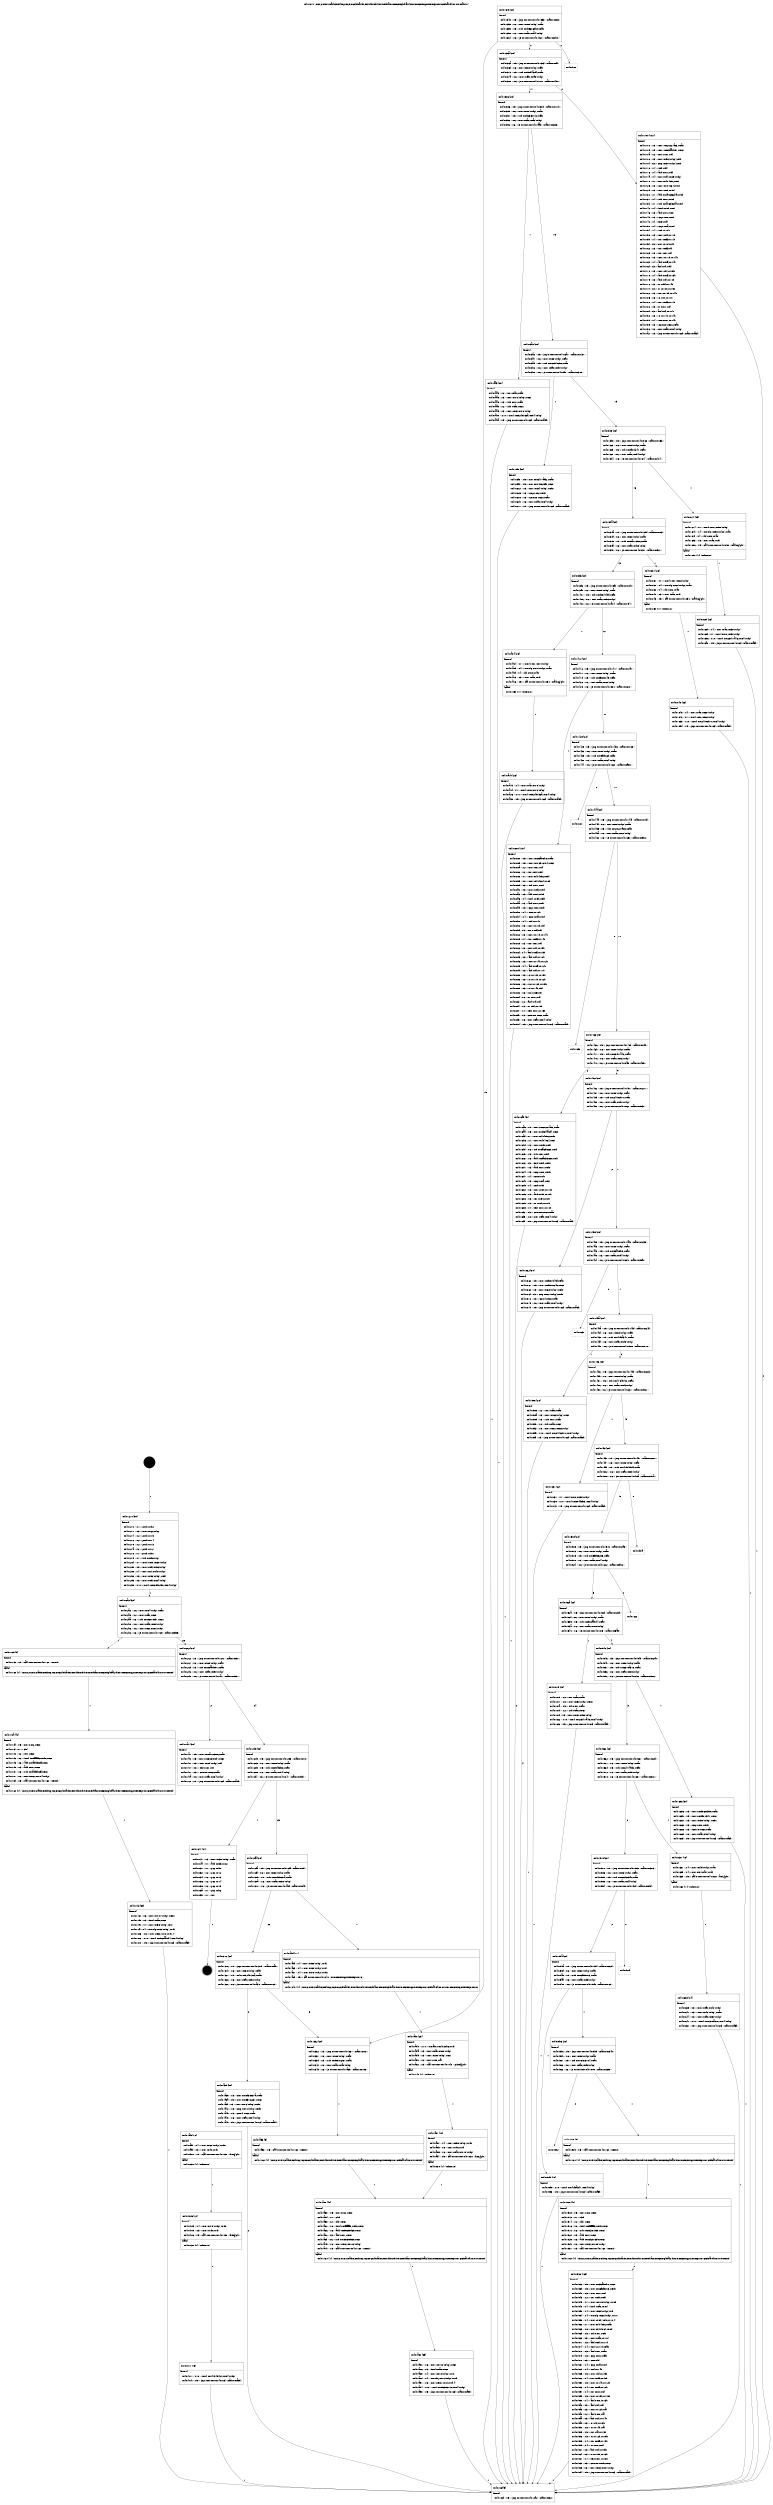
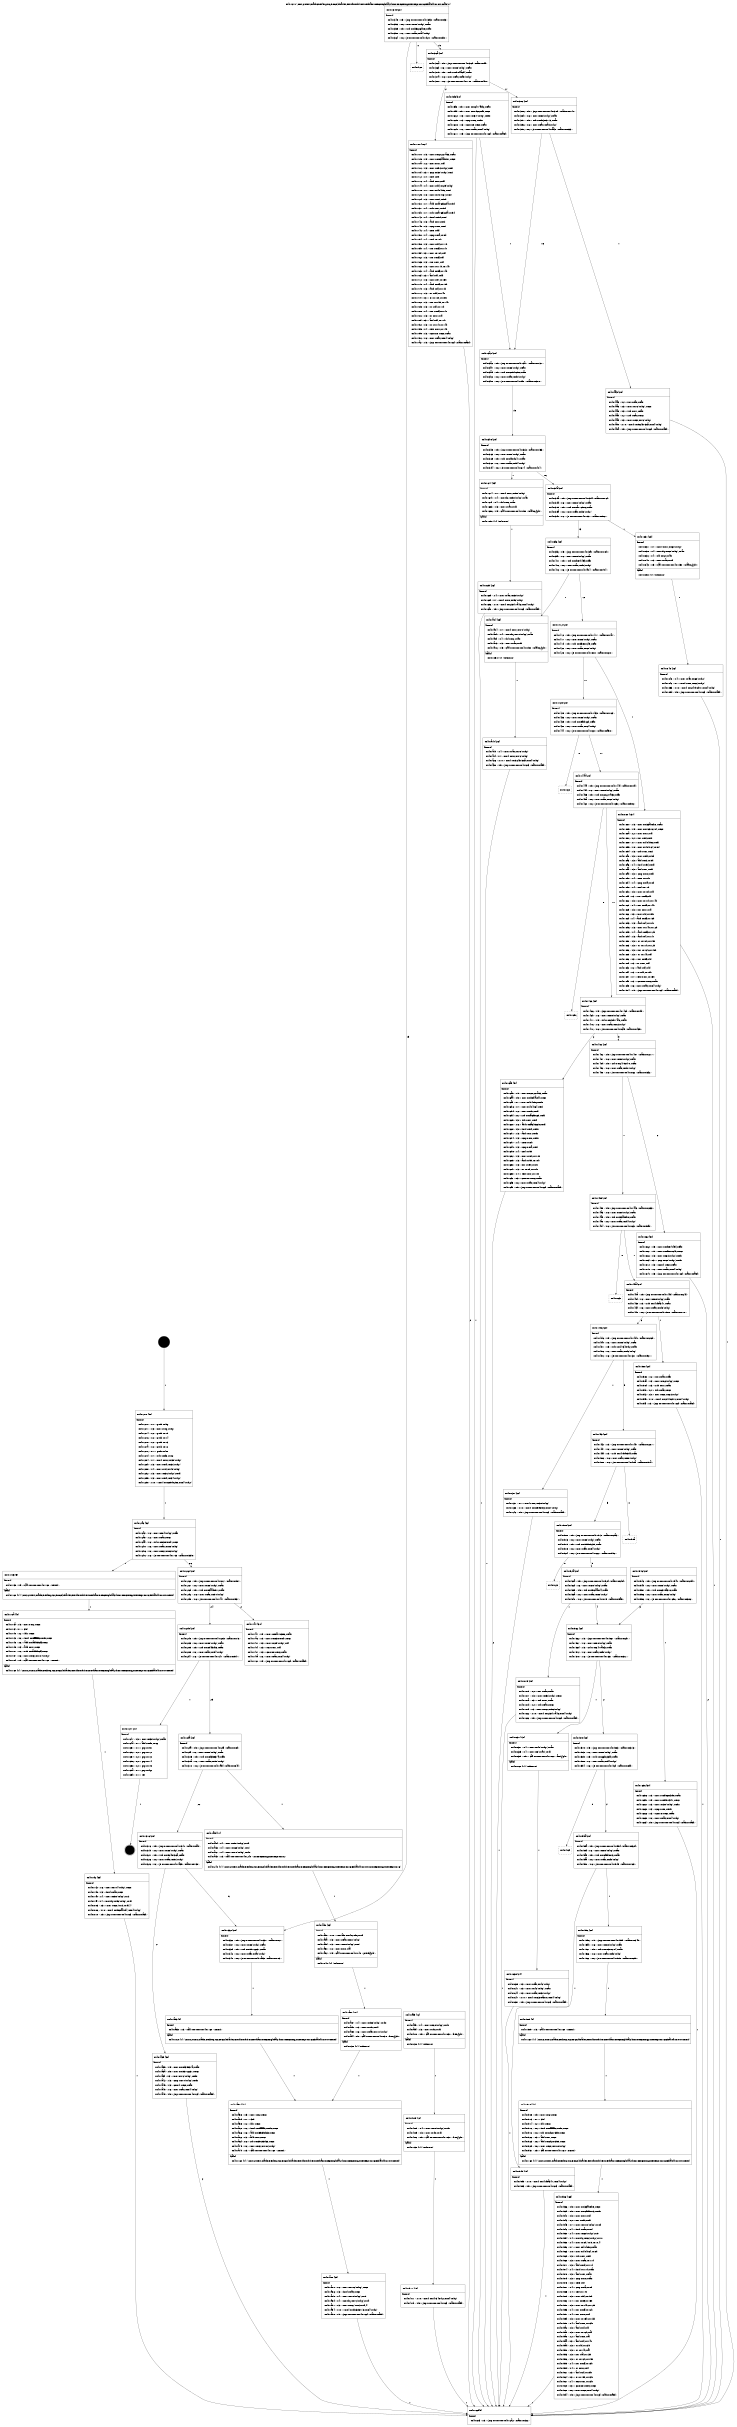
edge "0x40134e [28]" -> "0x40136a [28]": label " 0" -> " 19"
edge "0x4013a2 [28]" -> "0x4015f8 [30]": reversed
edge "0x40152a [28]" -> "0x401546 [28]": now "0x40152a [28]" -> "0x401562 [28]"
node "0x4015d2": removed
